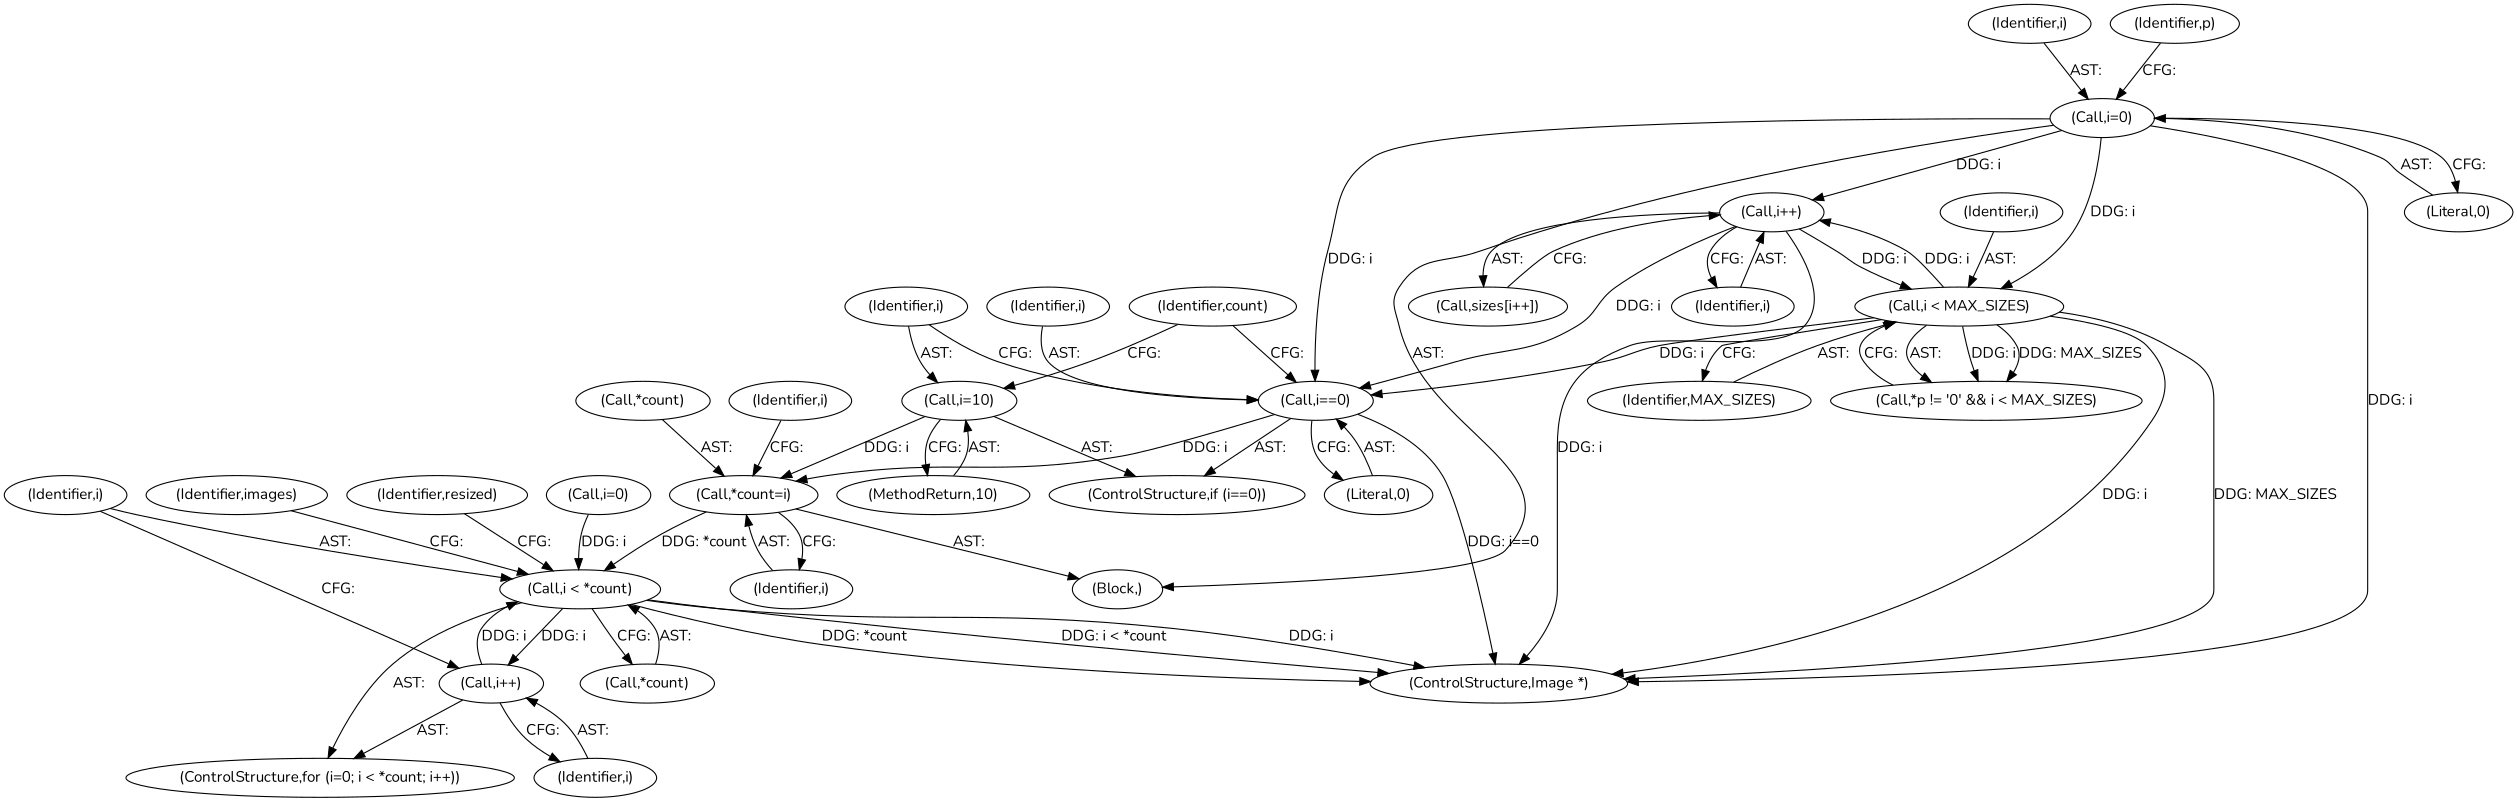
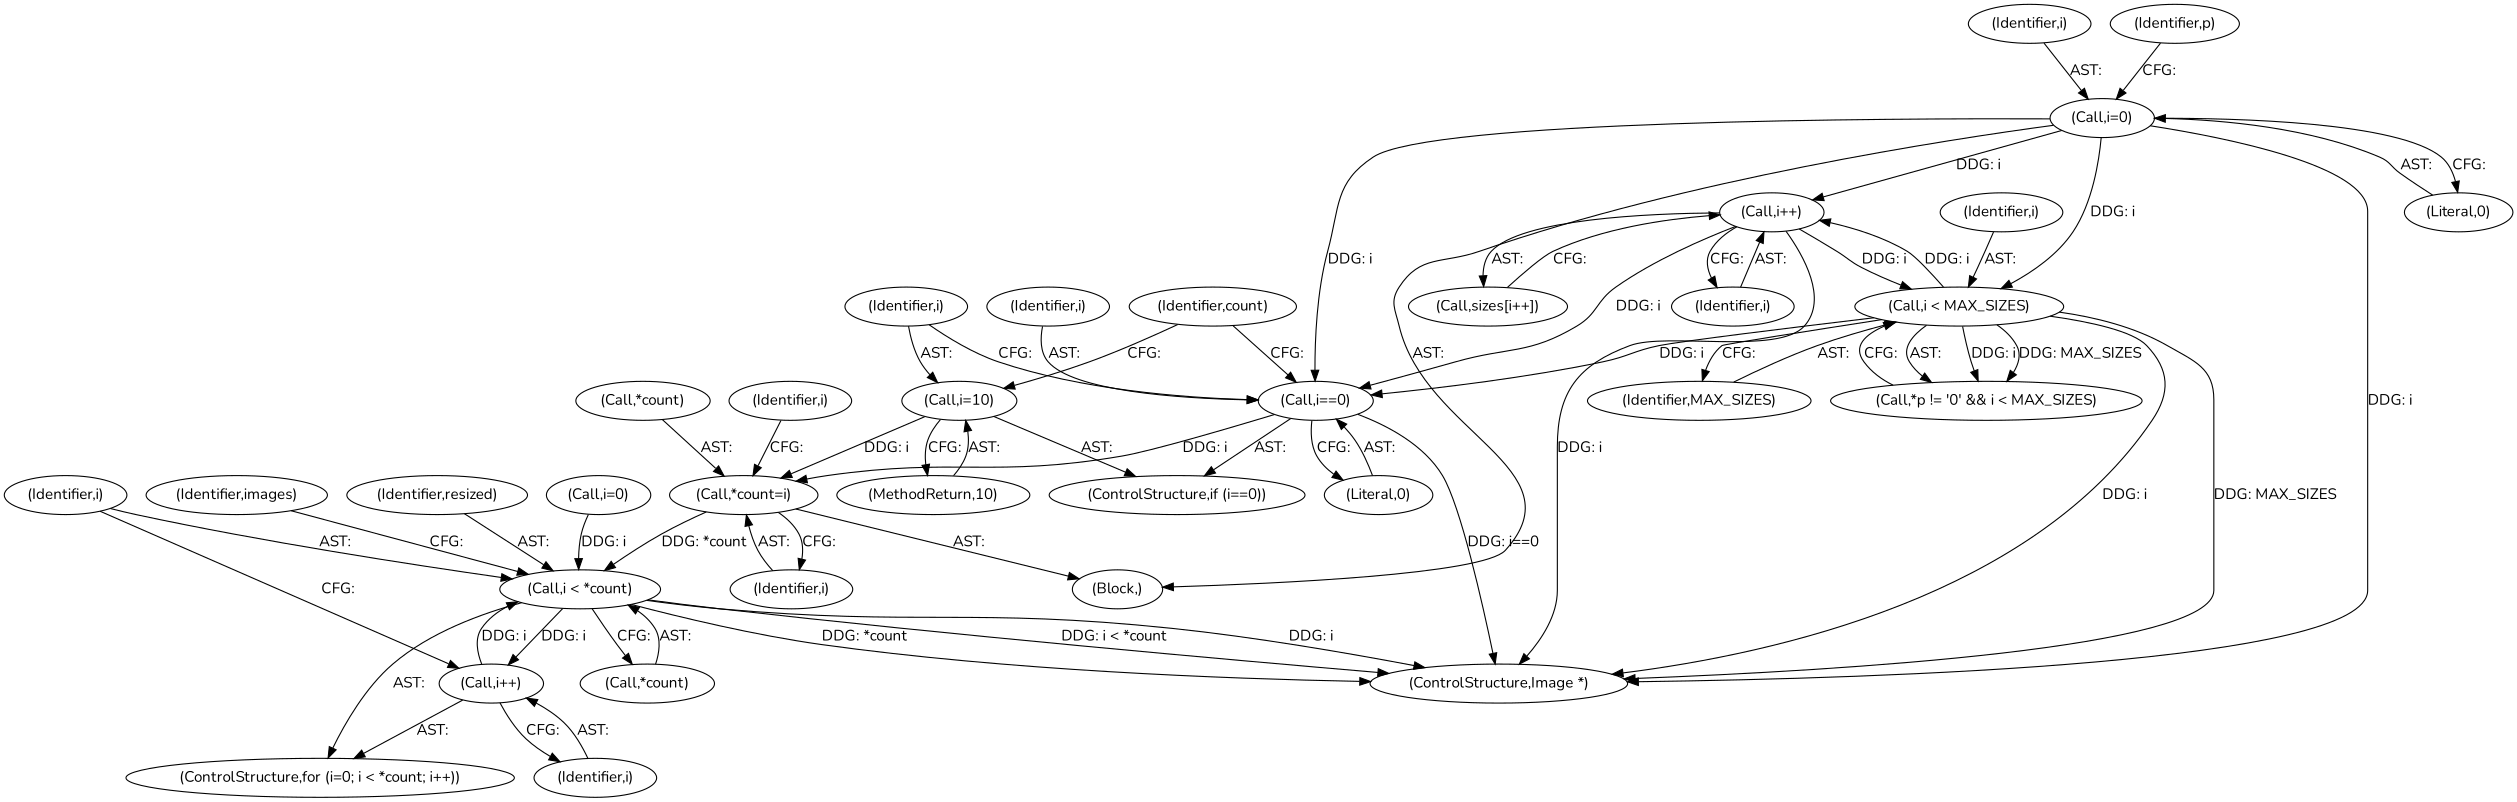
edge "(Identifier,resized)" -> "(Call,i < *count)": label "CFG: " -> "AST: "
